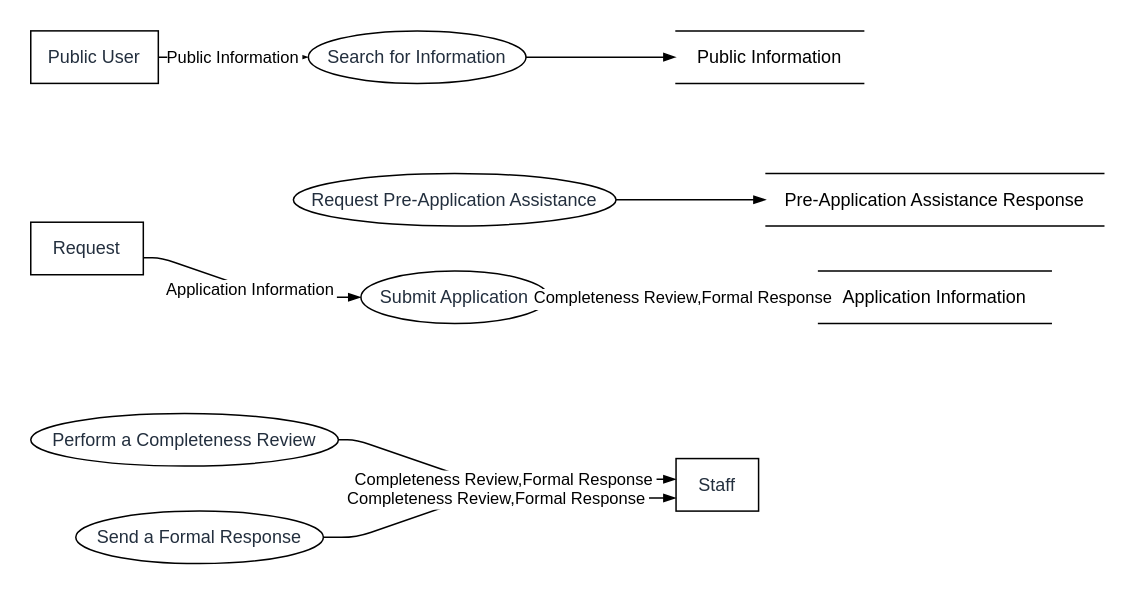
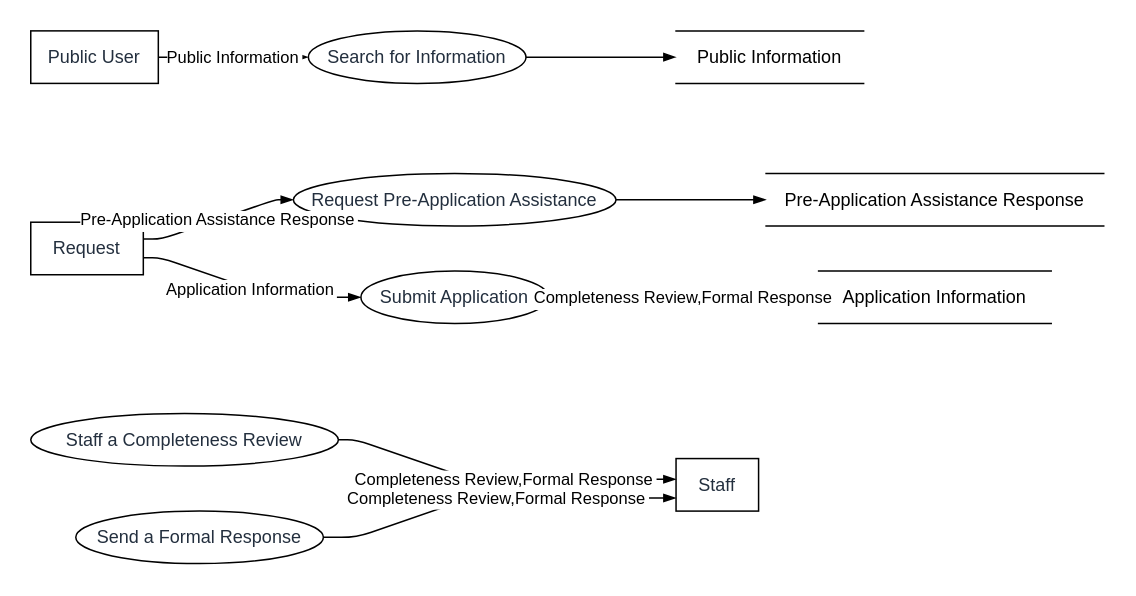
edge "Request" -> "Request Pre-Application Assistance": added, label "Pre-Application Assistance Response"
node "Perform a Completeness Review": label "Perform a Completeness Review" -> "Staff a Completeness Review"
